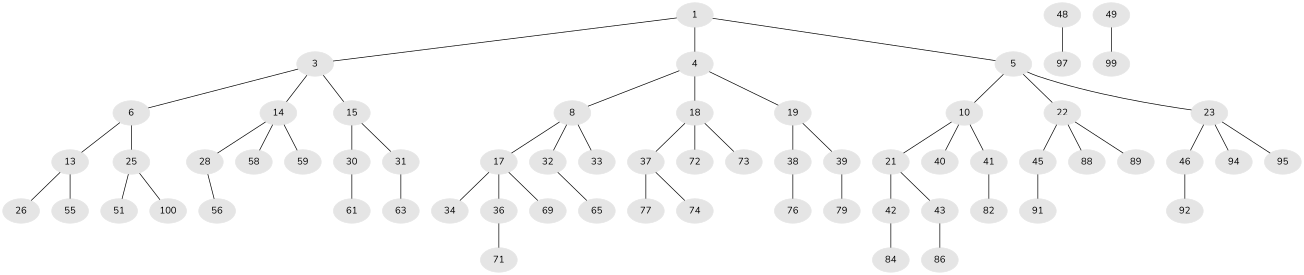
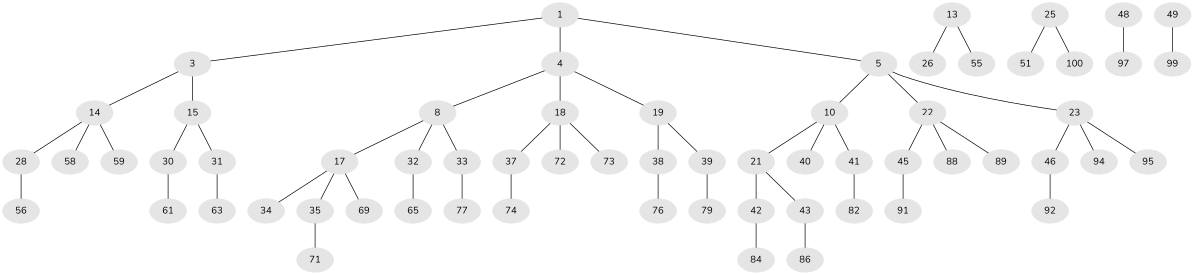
node "6": removed
edge "37" -- "77": now "33" -- "77"
node "36": label "36" -> "35"
